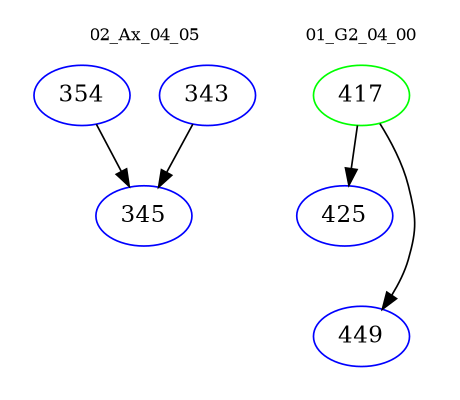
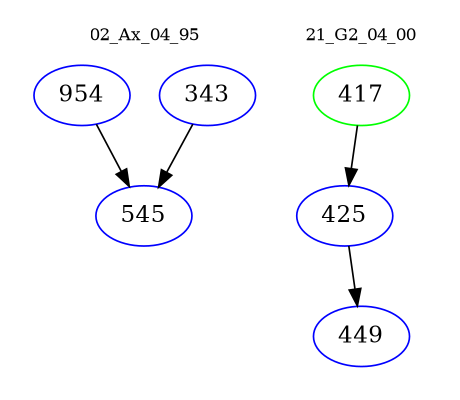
cluster "02_Ax_04_05": label "02_Ax_04_05" -> "02_Ax_04_95"
cluster "01_G2_04_00": label "01_G2_04_00" -> "21_G2_04_00"
node "354": label "354" -> "954"
edge "417" -> "449": now "425" -> "449"
node "345": label "345" -> "545"
